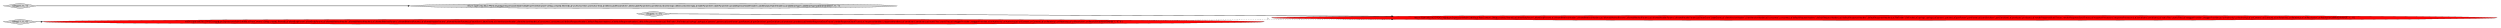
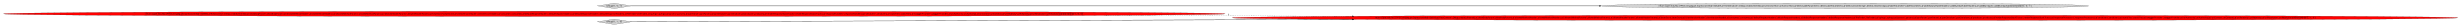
node "toMap['1', '0', '0']": removed
